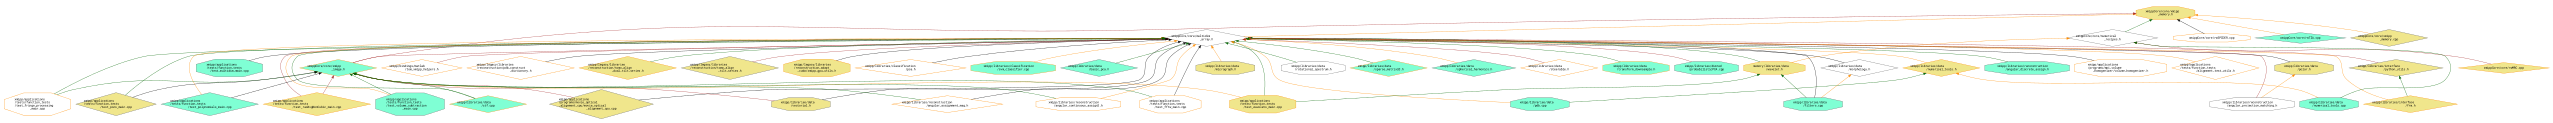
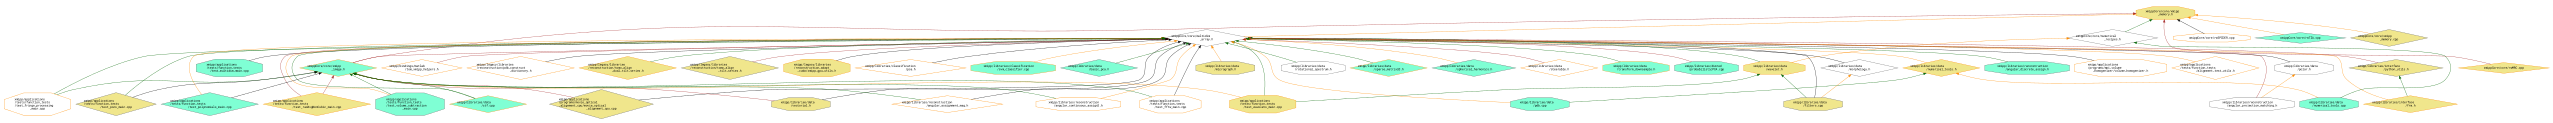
edge "xmippCore/core/rwMRC.cpp" -> "xmippCore/core/numerical _recipes.h": now "xmippCore/core/rwMRC.cpp" -> "xmippCore/core/xmipp _memory.h"
node "memory/libraries/data /wavelet.h": label "memory/libraries/data /wavelet.h" -> "xmipp/libraries/data /wavelet.h"
node "xmipp/libraries/data /polar.h": fillcolor khaki -> white
node "xmipp/libraries/data /filters.cpp": fillcolor aquamarine -> khaki
